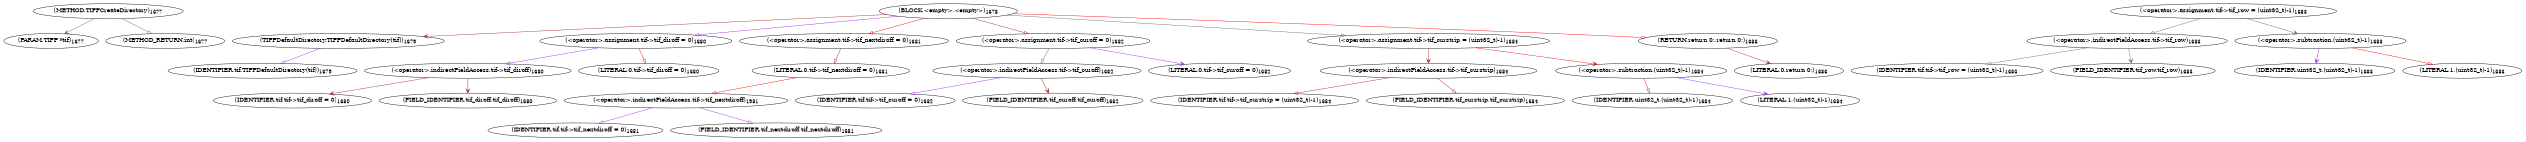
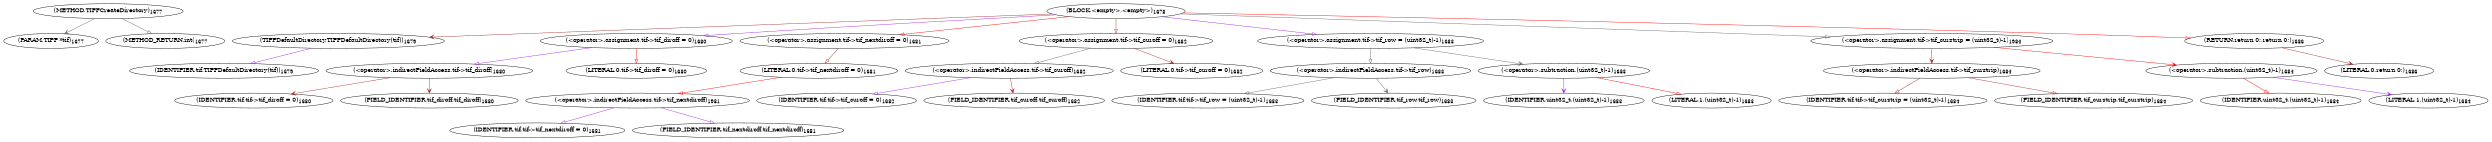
edge "(BLOCK,<empty>,<empty>)" -> "(<operator>.assignment,tif->tif_row = (uint32_t)-1)": added
node "(<operator>.assignment,tif->tif_curstrip = (uint32_t)-1)": text "1684" -> "1984"
edge "(<operator>.assignment,tif->tif_curoff = 0)" -> "(LITERAL,0,tif->tif_curoff = 0)": color purple -> brown
